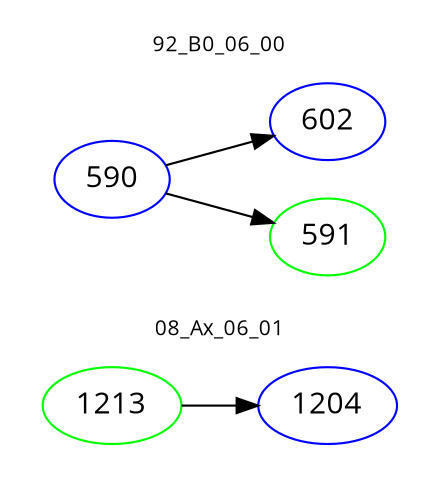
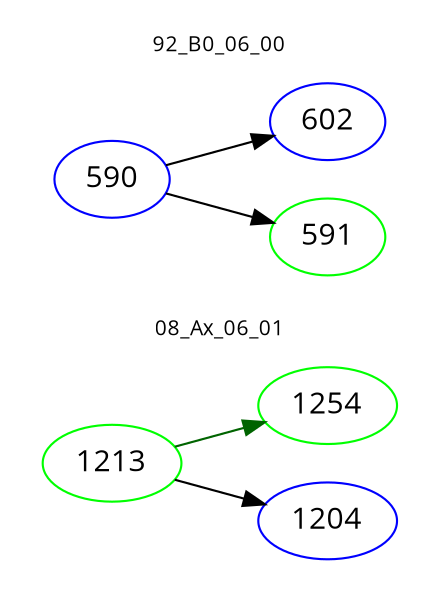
node "1254": added
